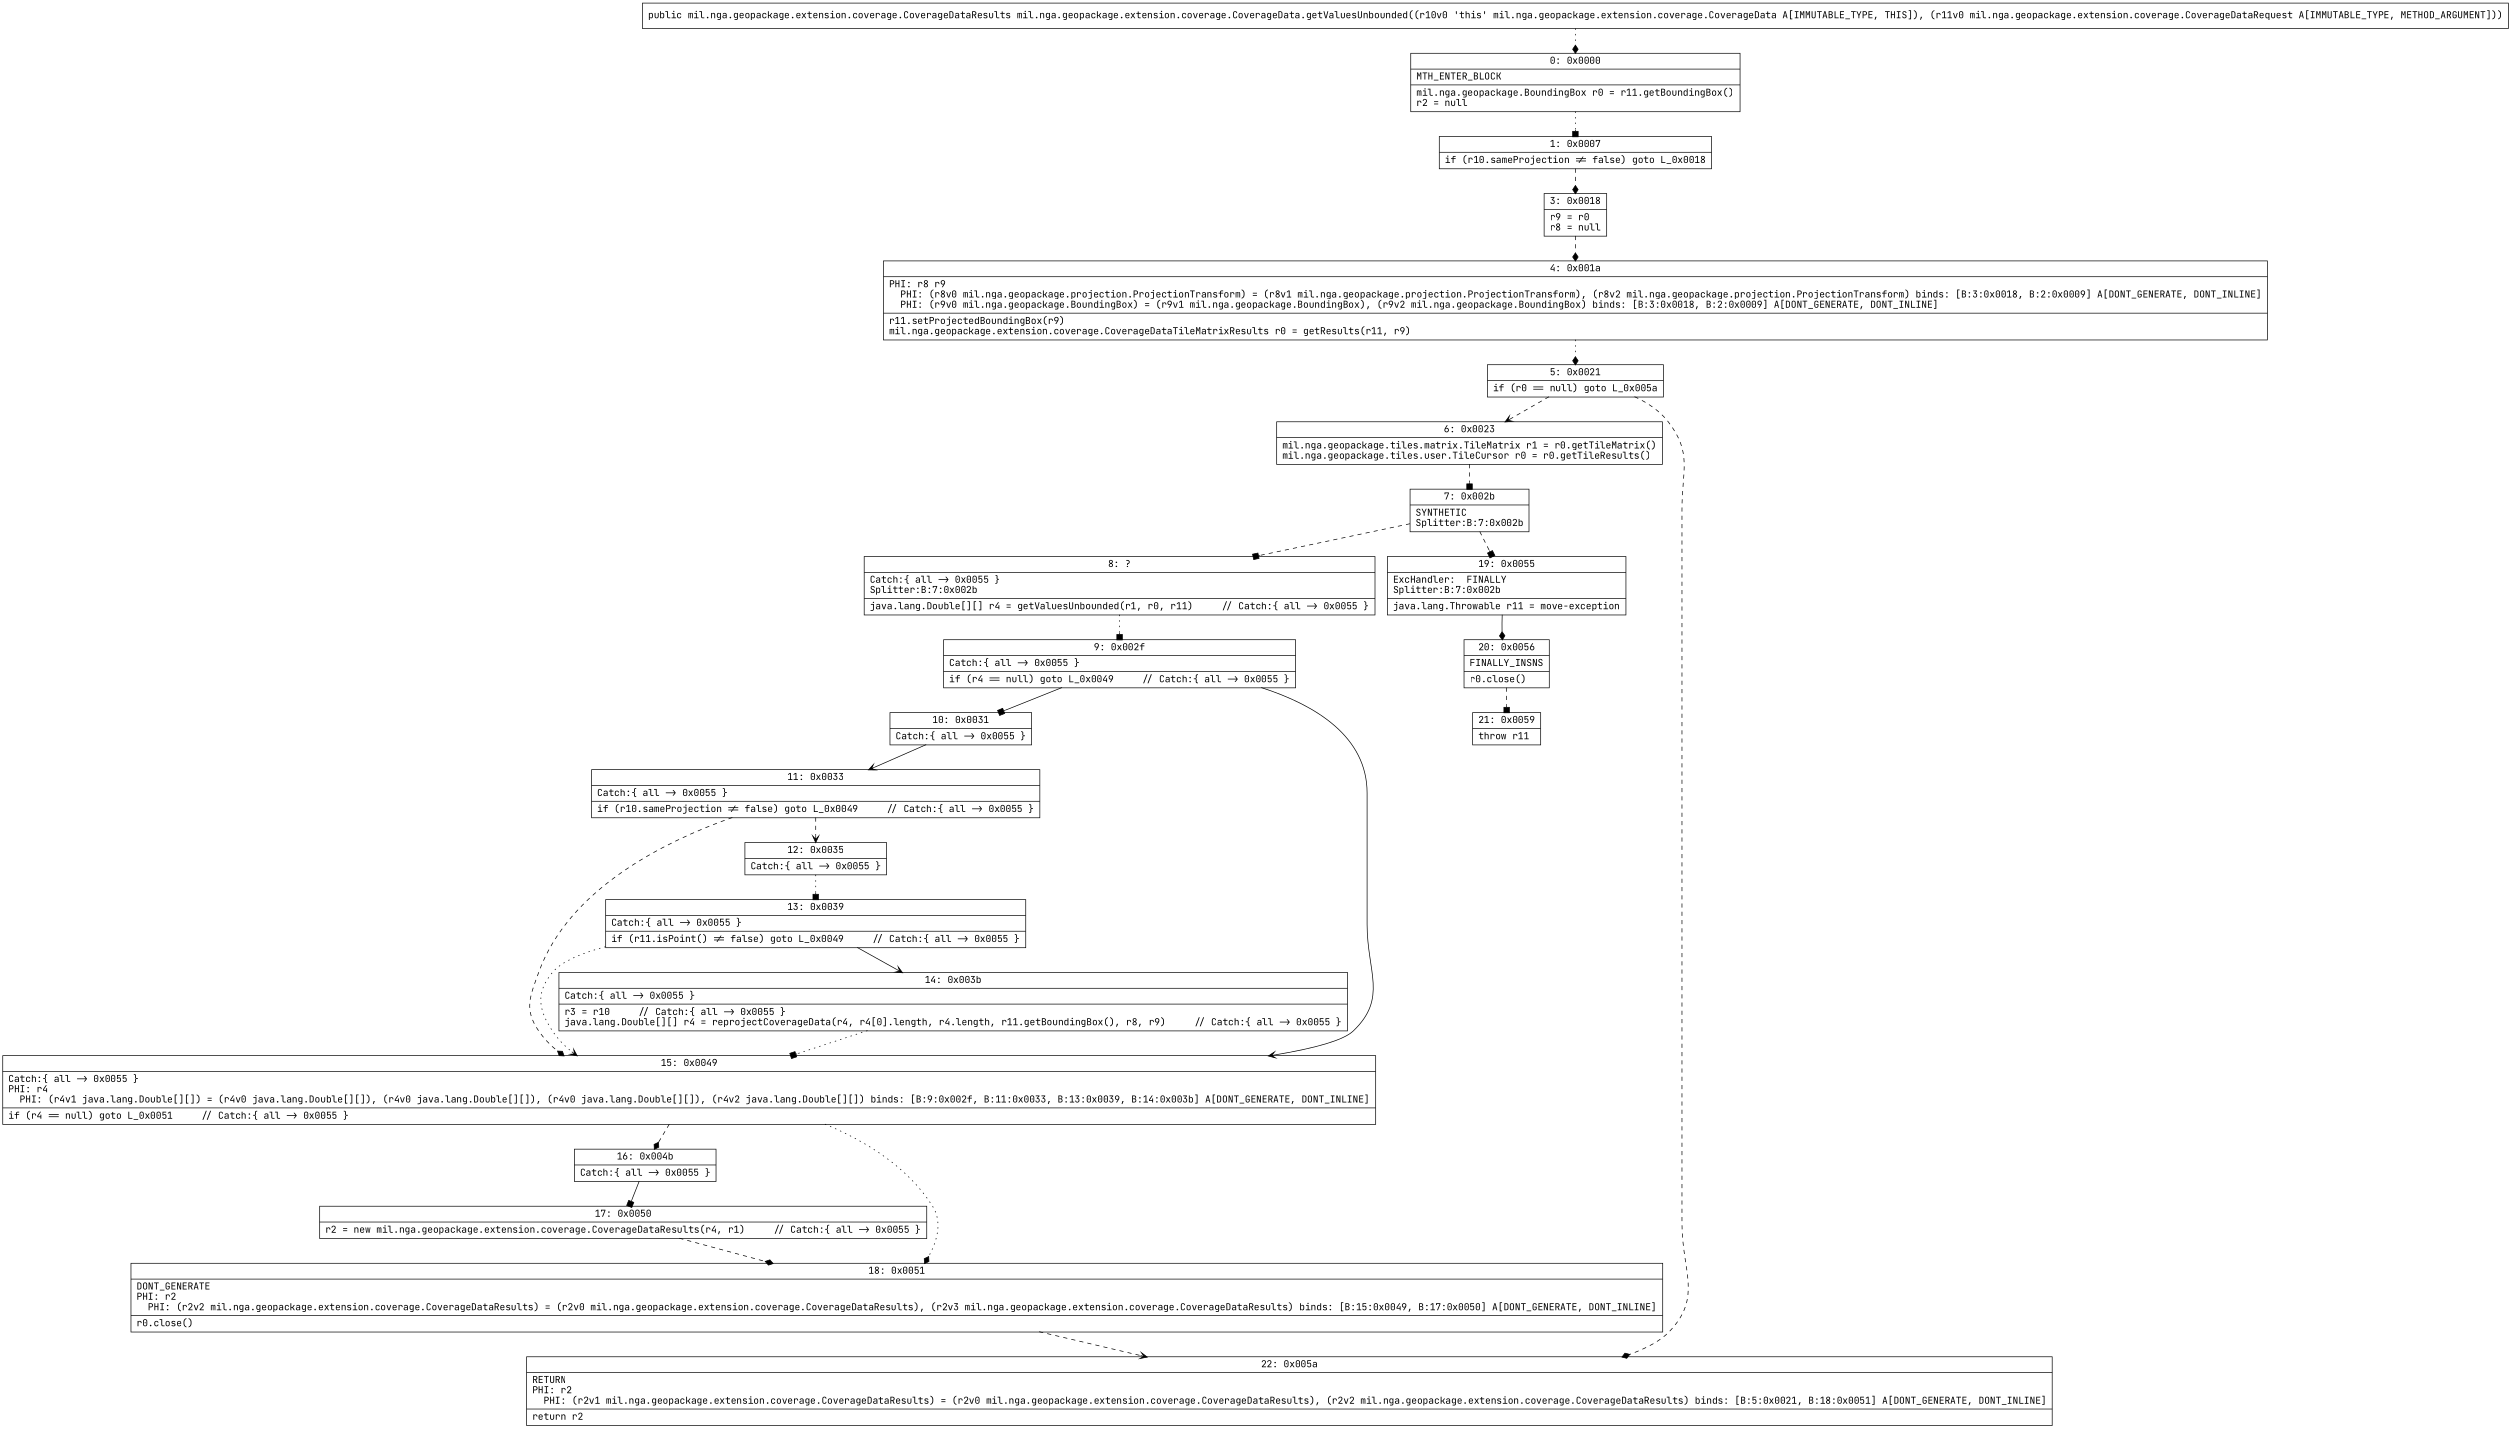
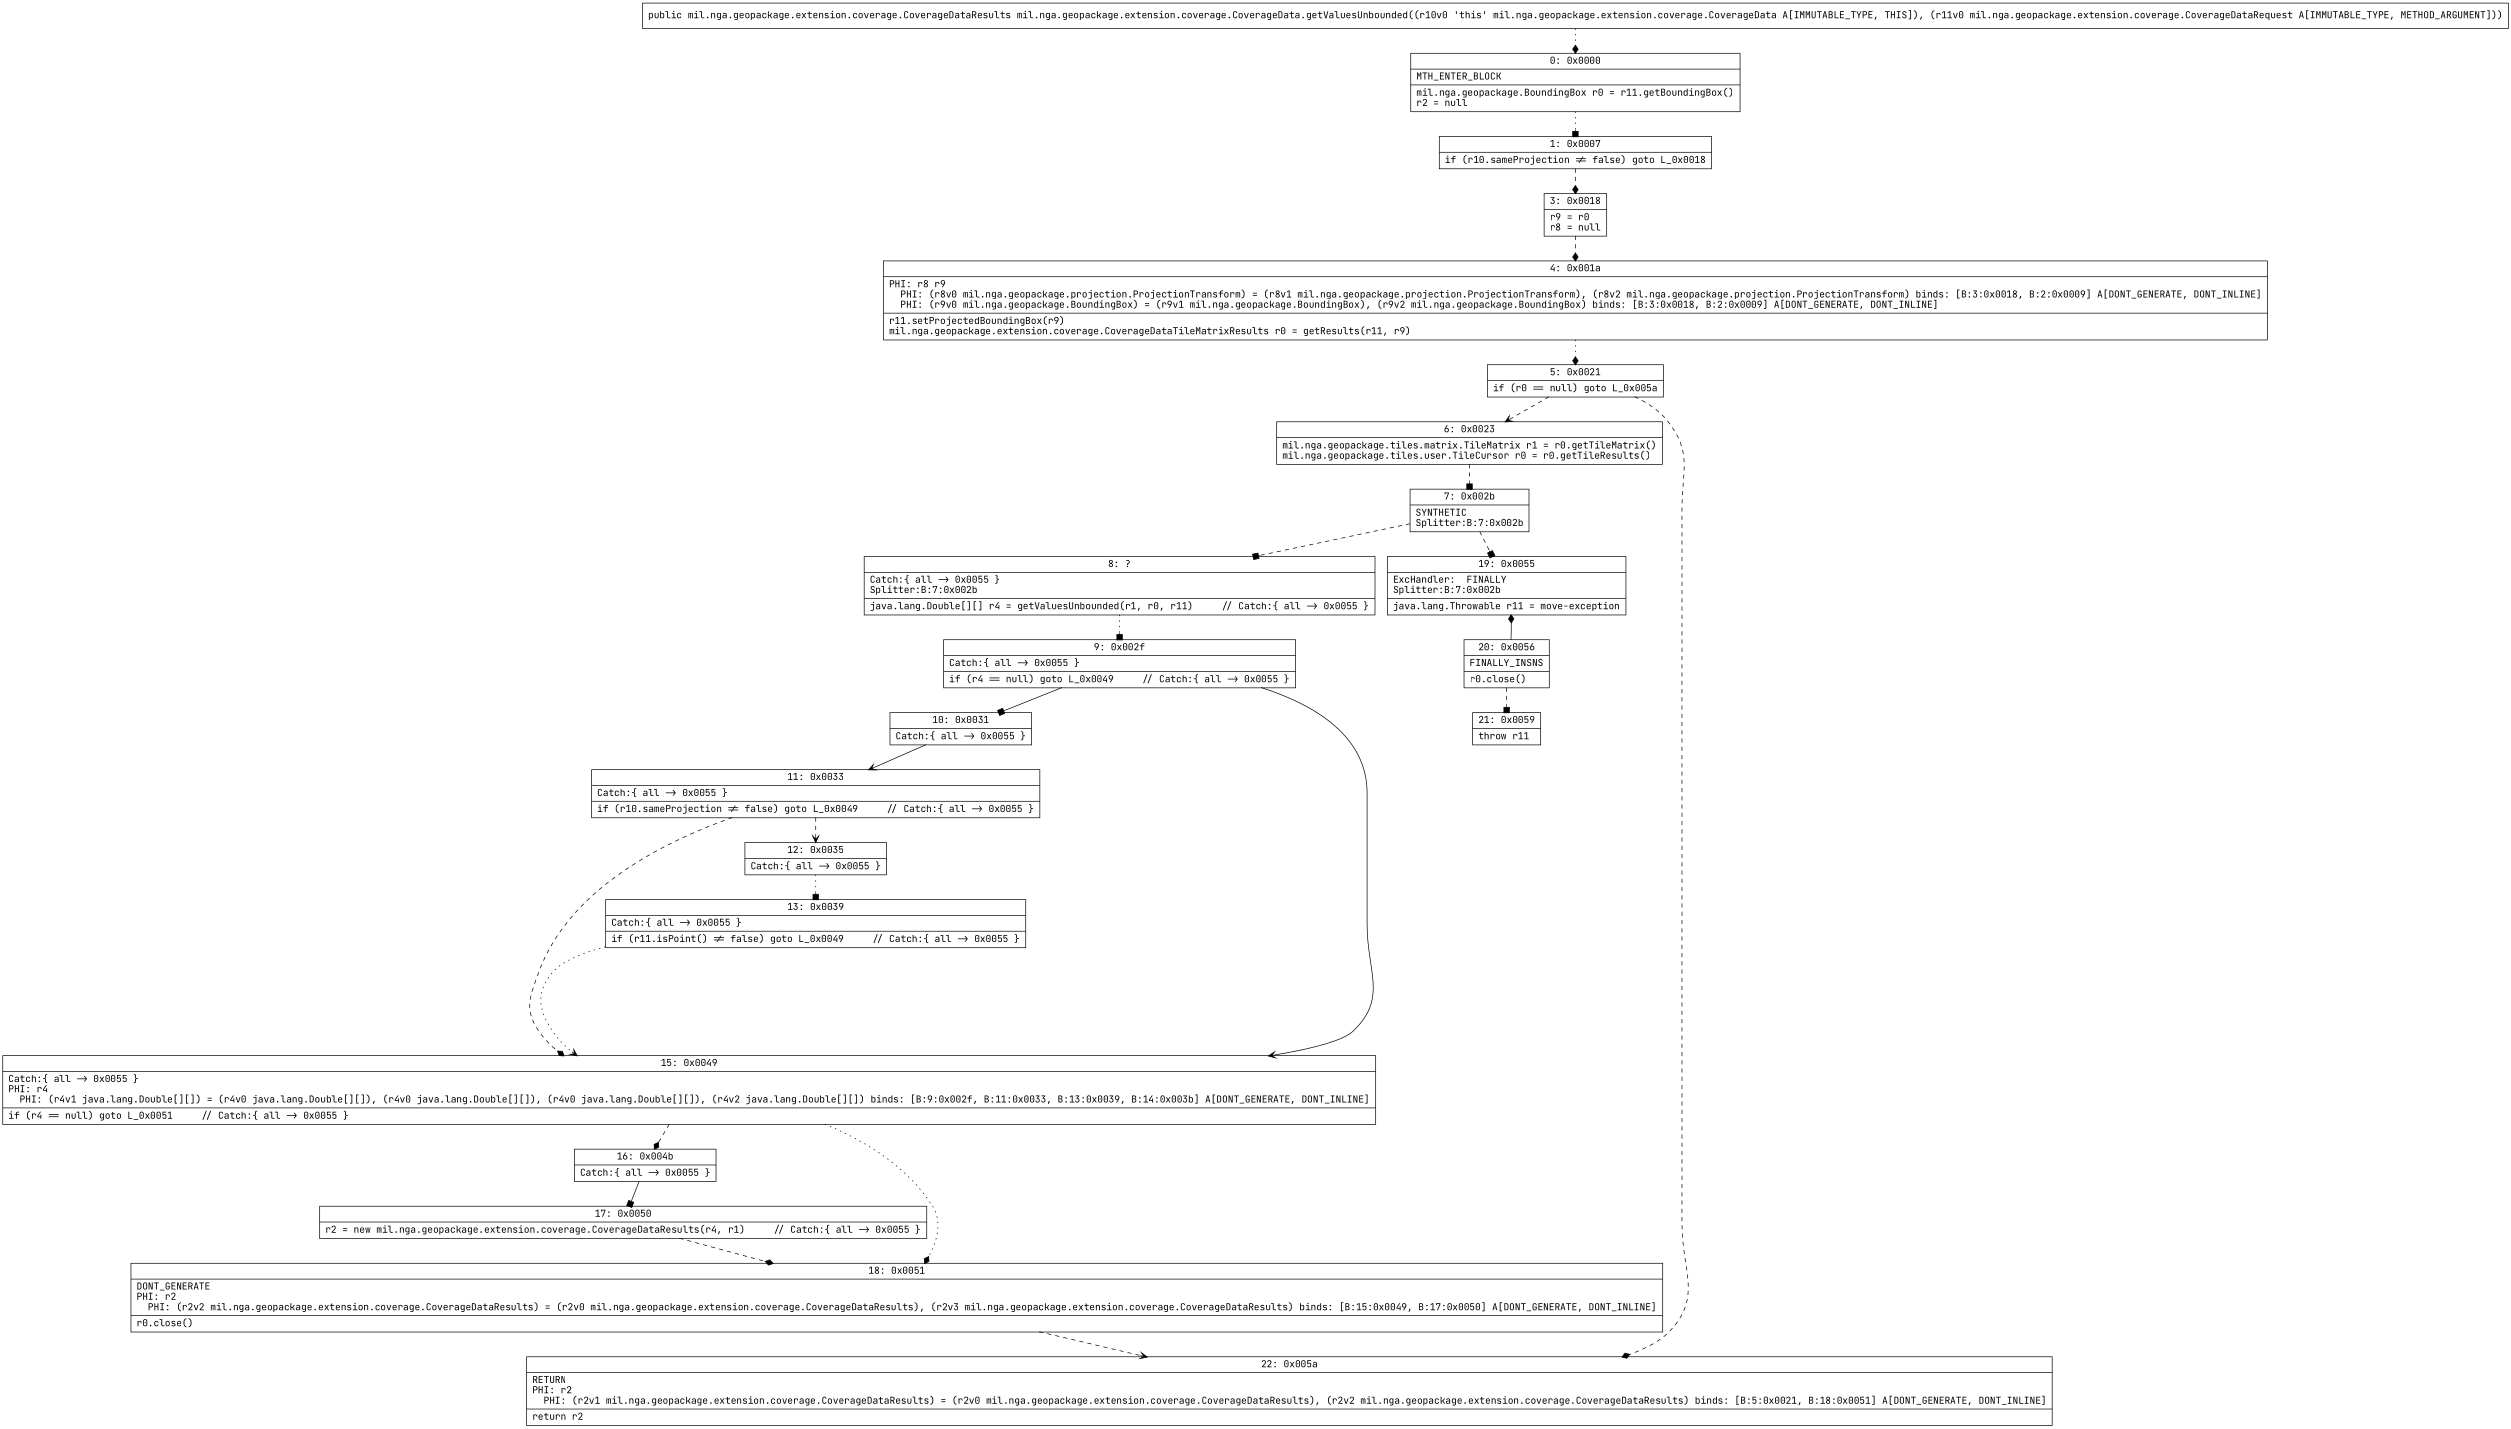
edge "19: 0x0055" -> "20: 0x0056": reversed
node "14: 0x003b": removed
